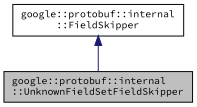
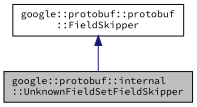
node "google::protobuf::internal ::FieldSkipper": label "google::protobuf::internal ::FieldSkipper" -> "google::protobuf::protobuf ::FieldSkipper"
